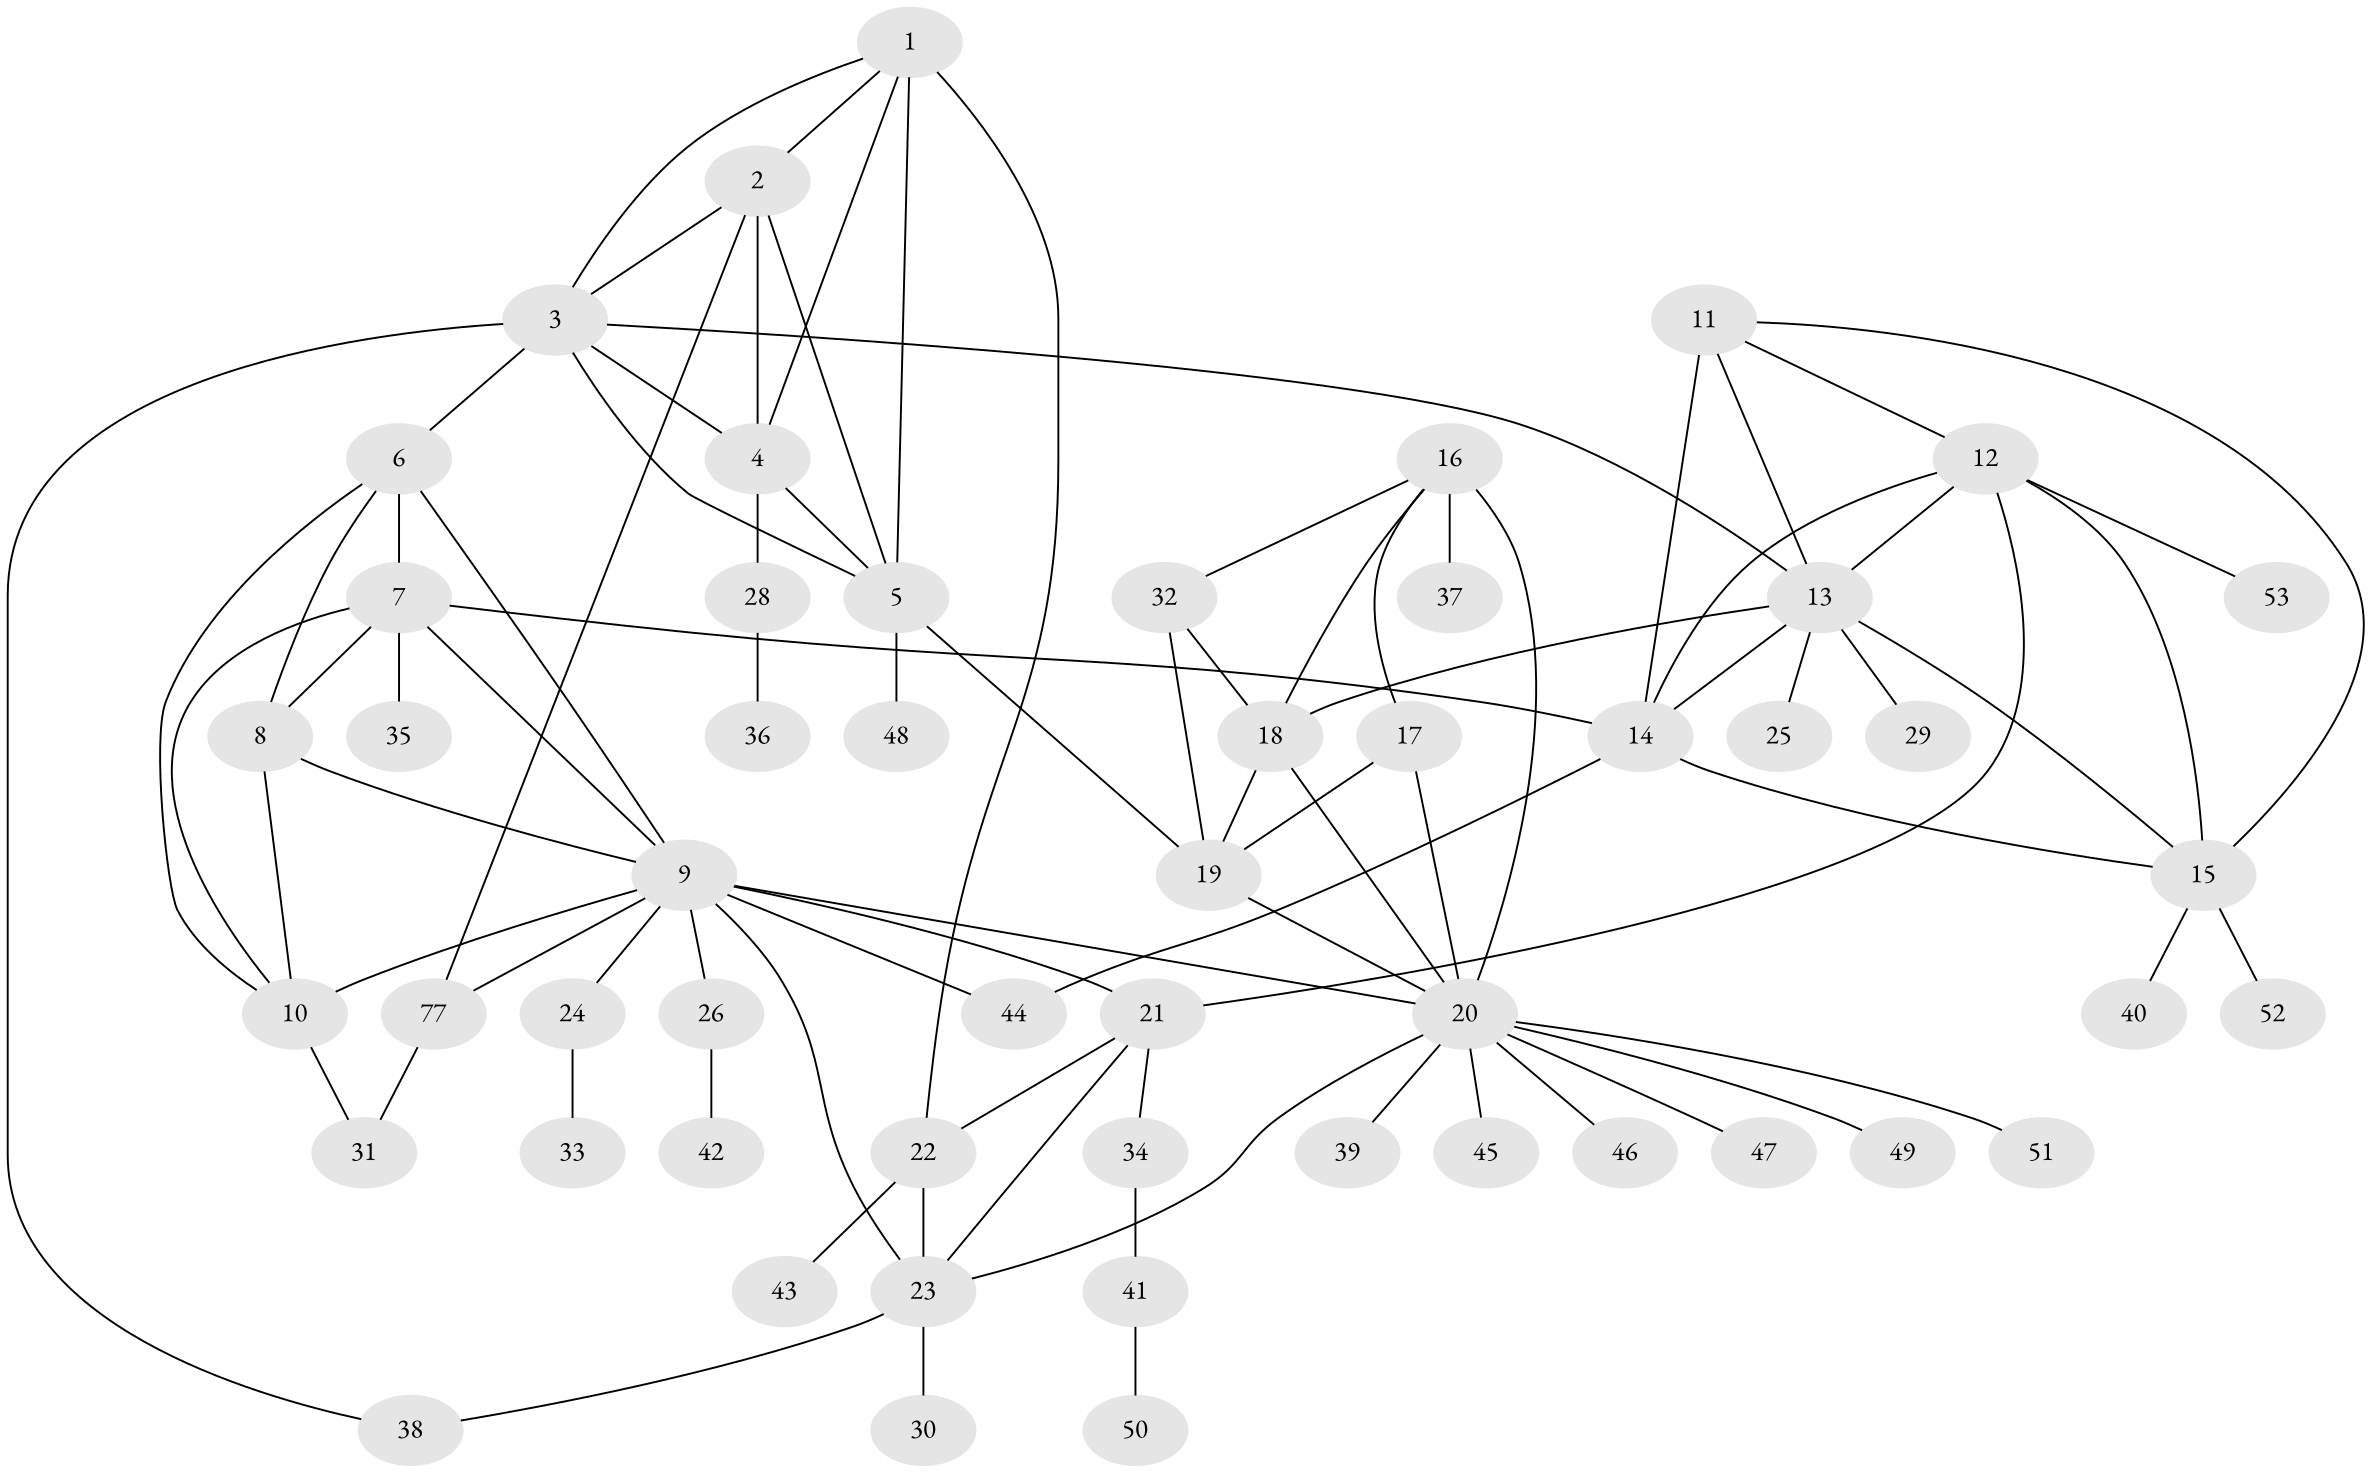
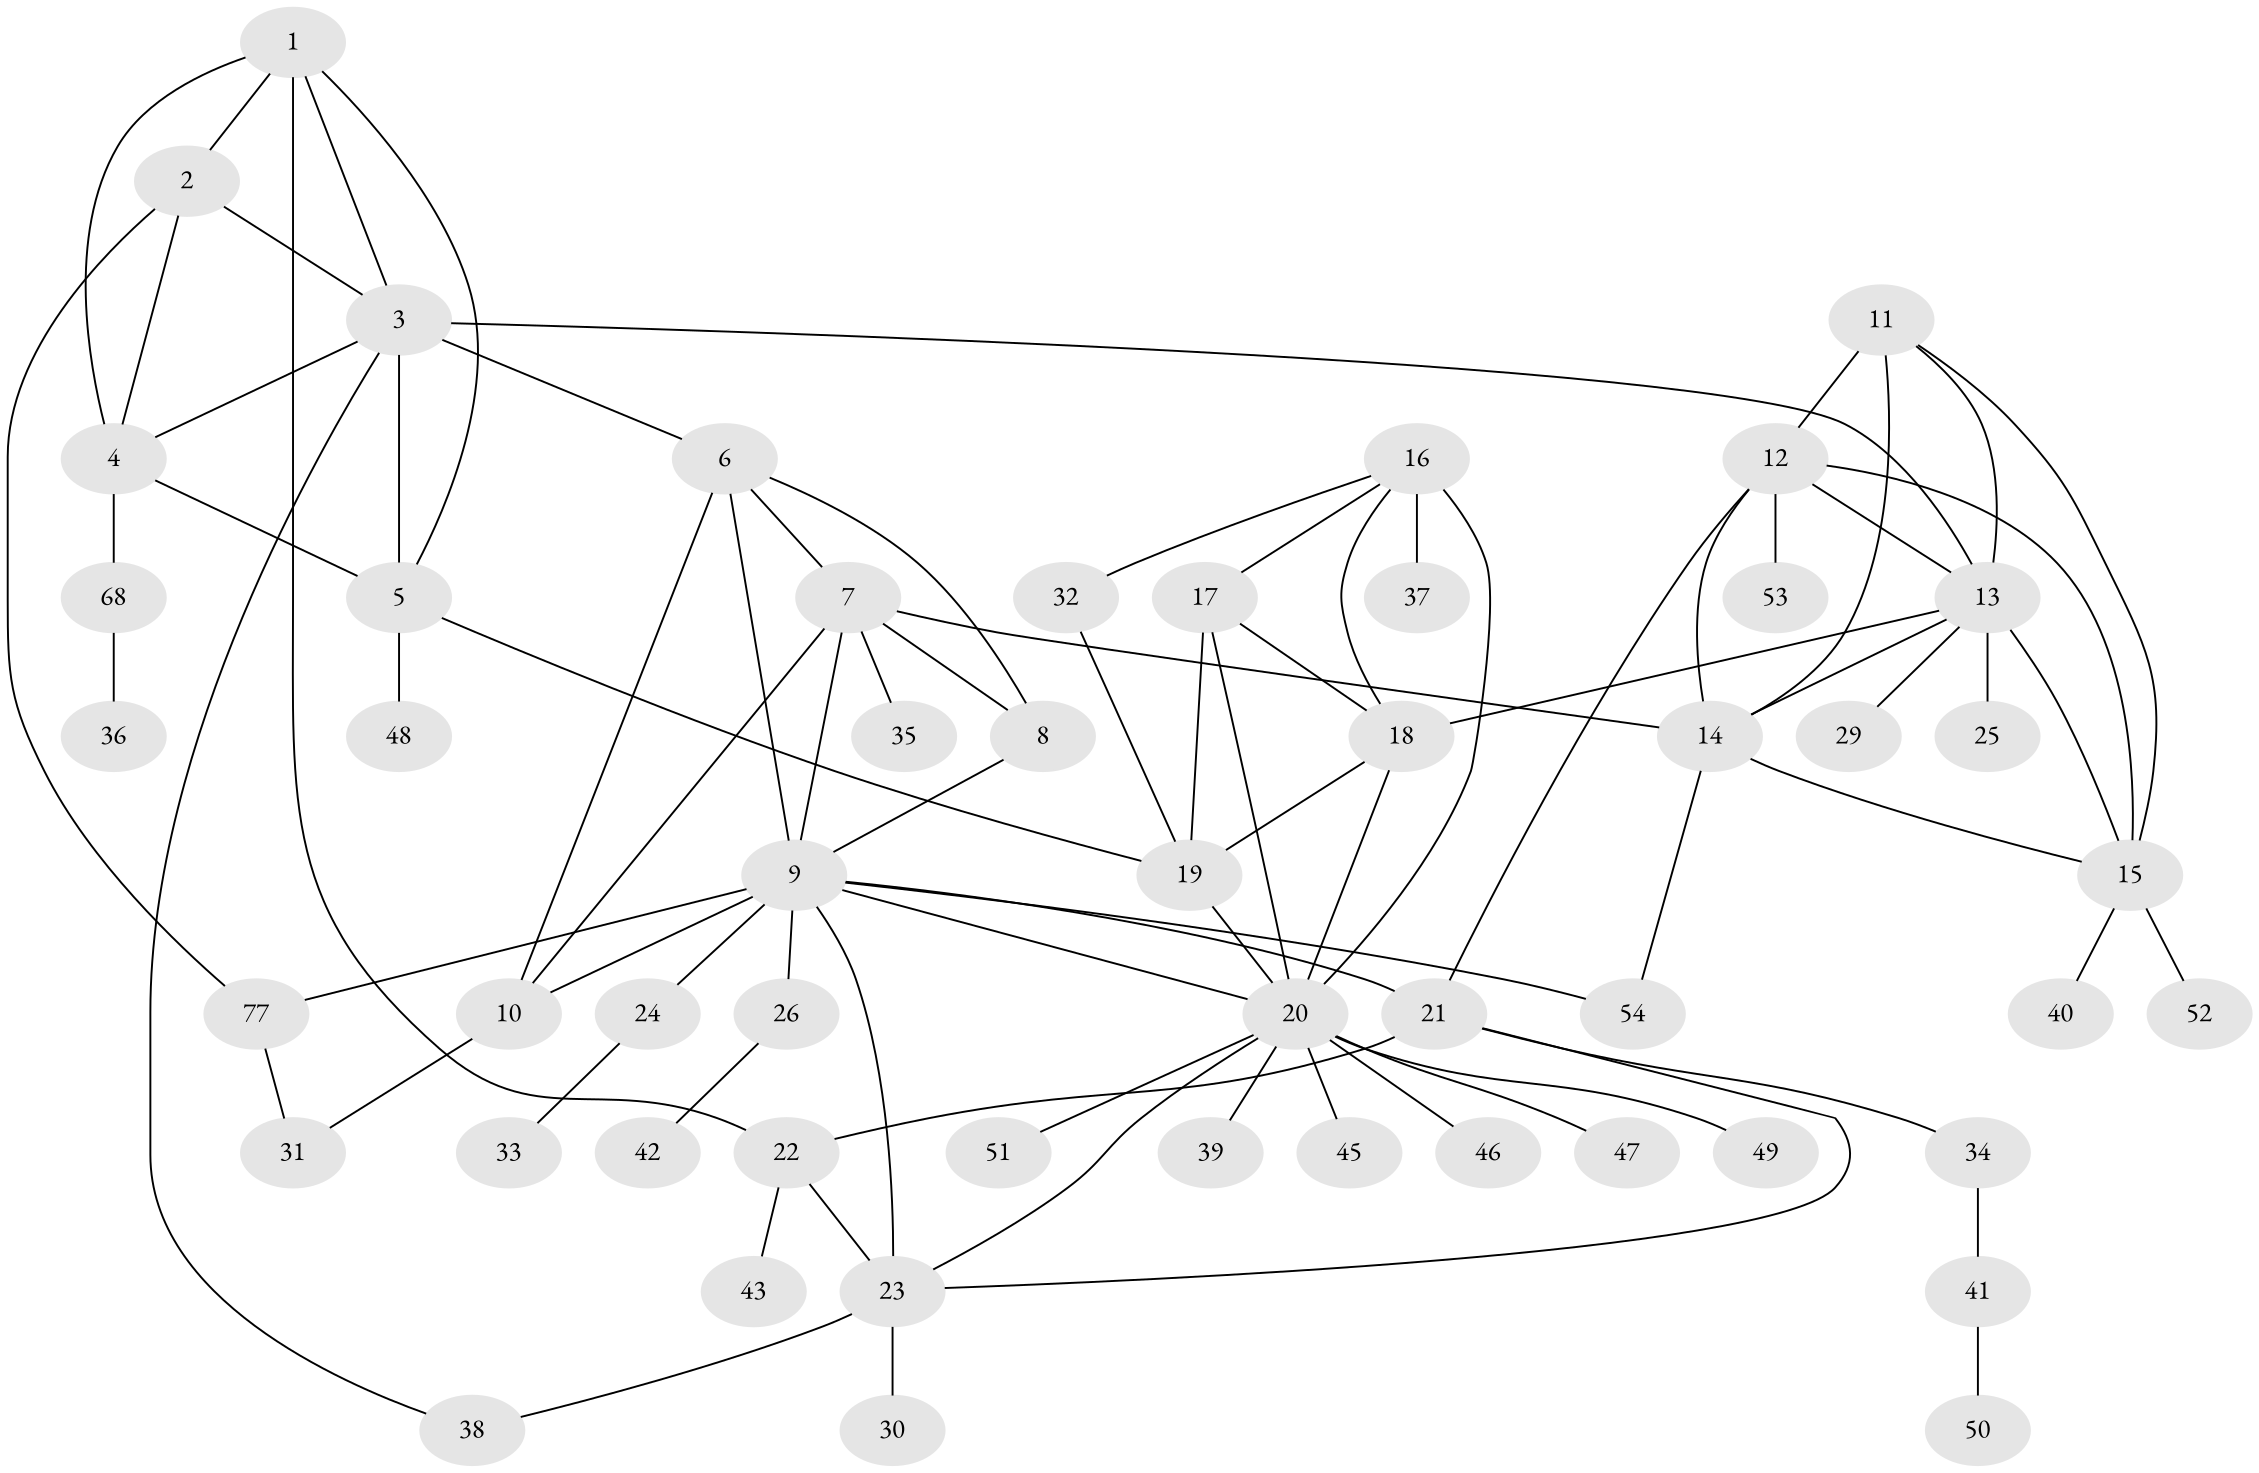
edge "2" -- "5": removed
node "28": label "28" -> "68"
edge "32" -- "18": now "17" -- "18"
edge "8" -- "10": removed
node "44": label "44" -> "54"
